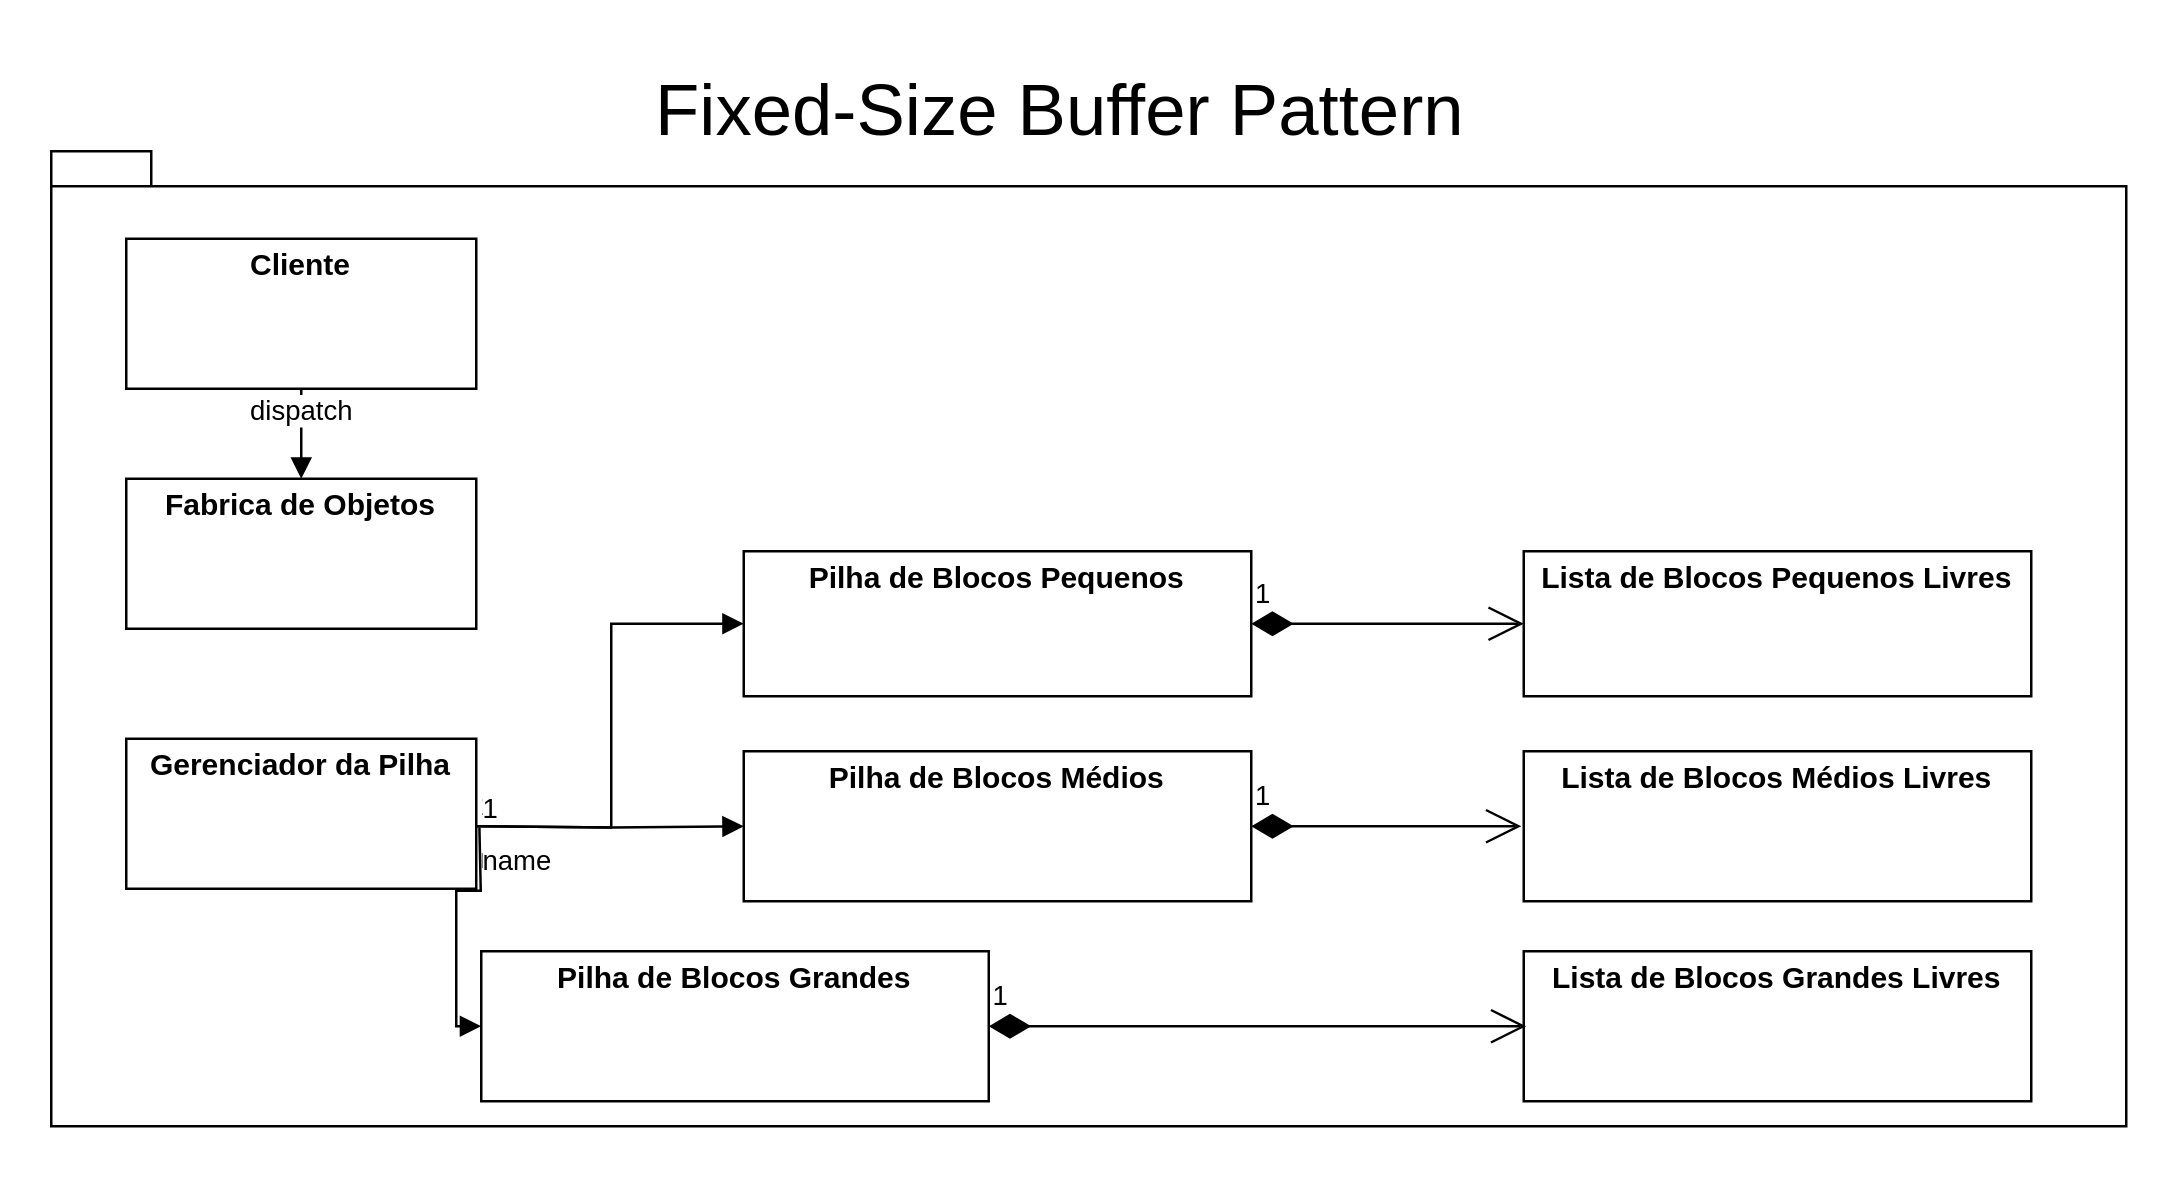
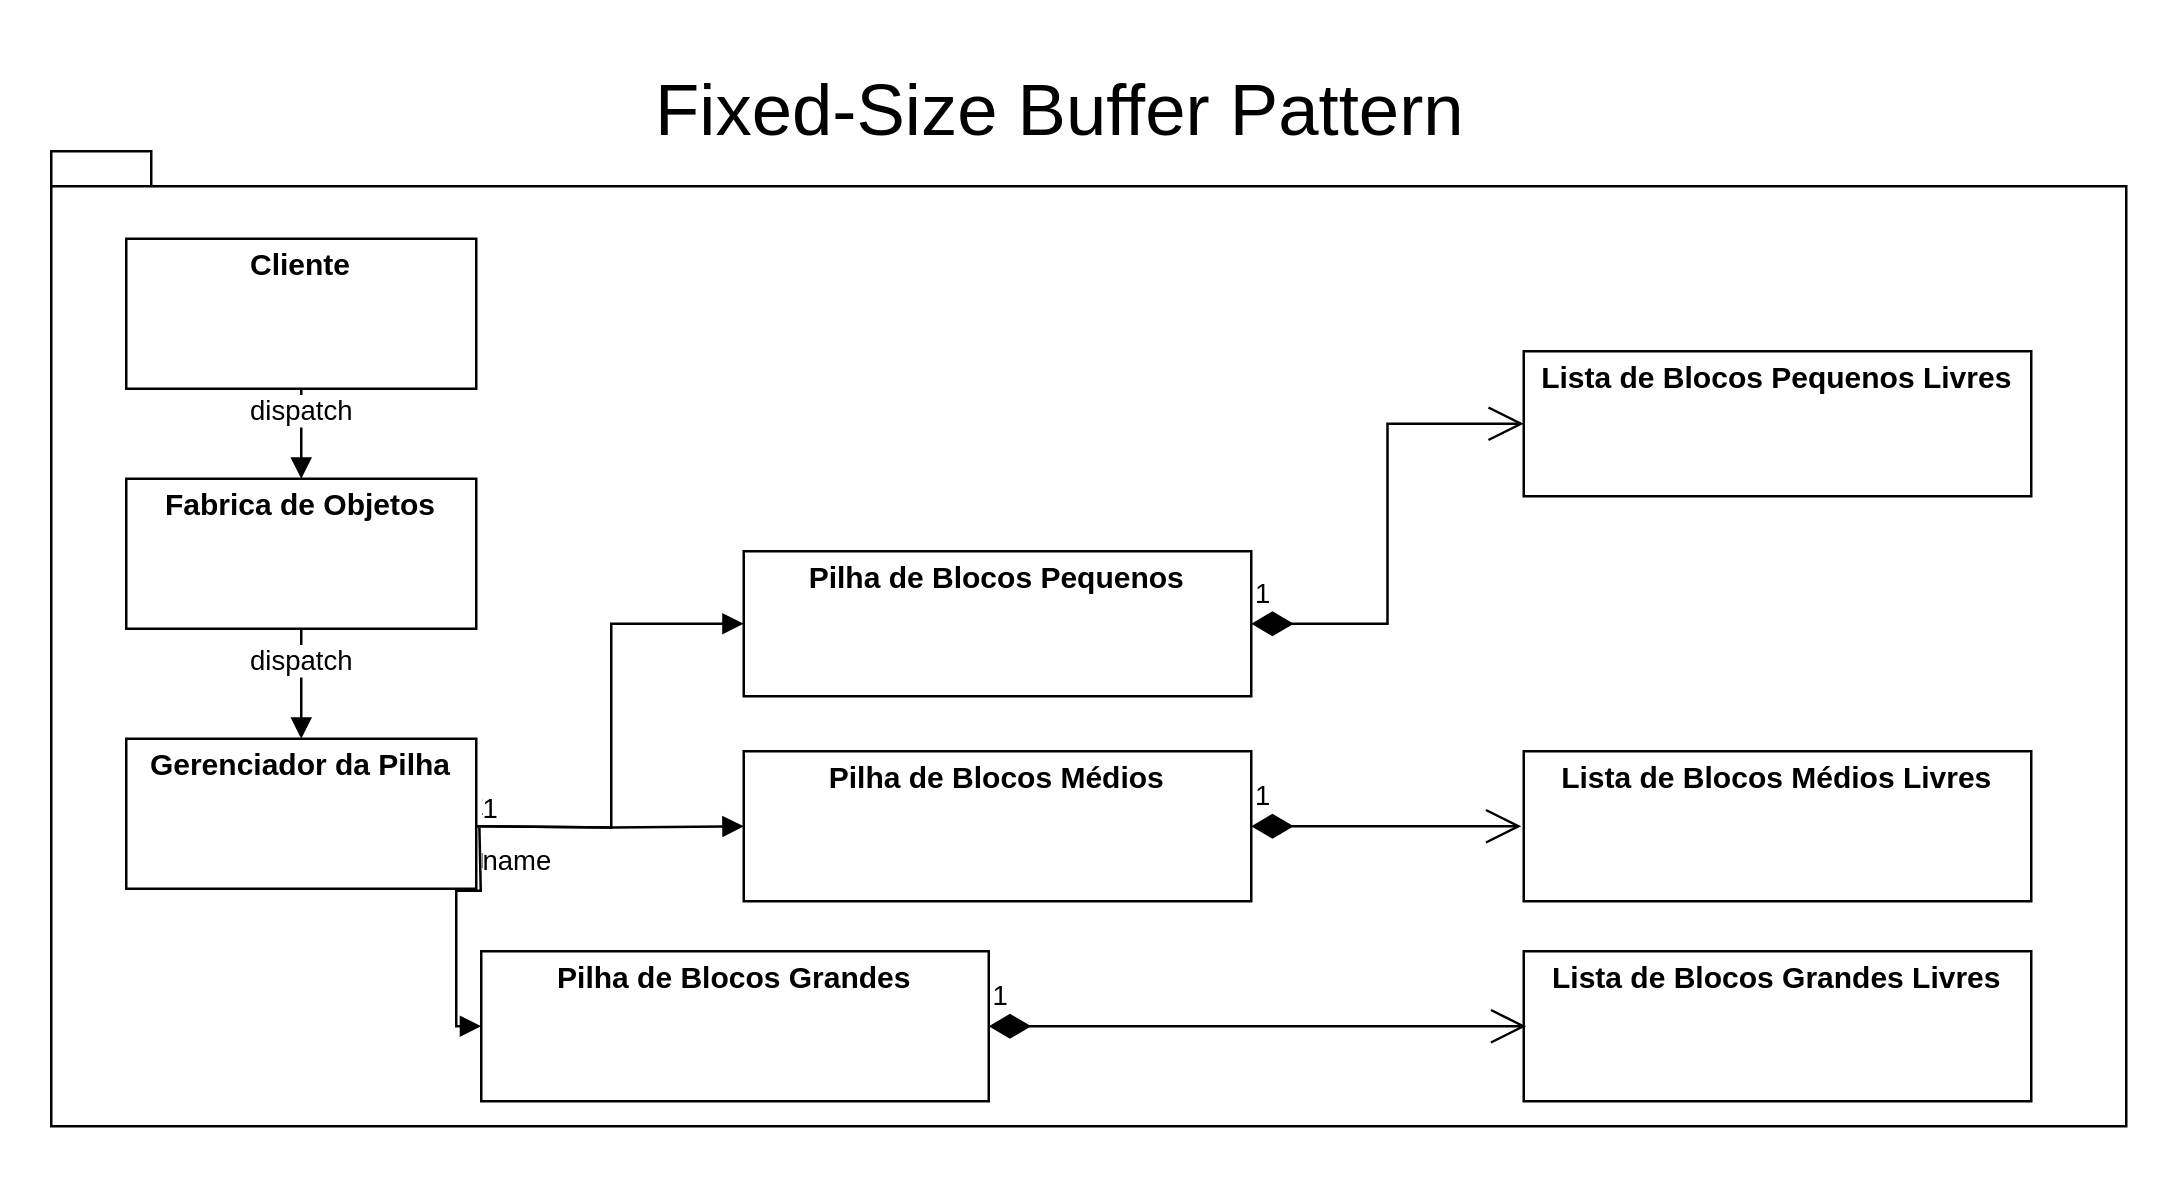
node "Lista de Blocos Pequenos Livres": moved (1778, 624) -> (1778, 424)
edge "Fabrica de Objetos" -> "Gerenciador da Pilha": added, label "dispatch"
